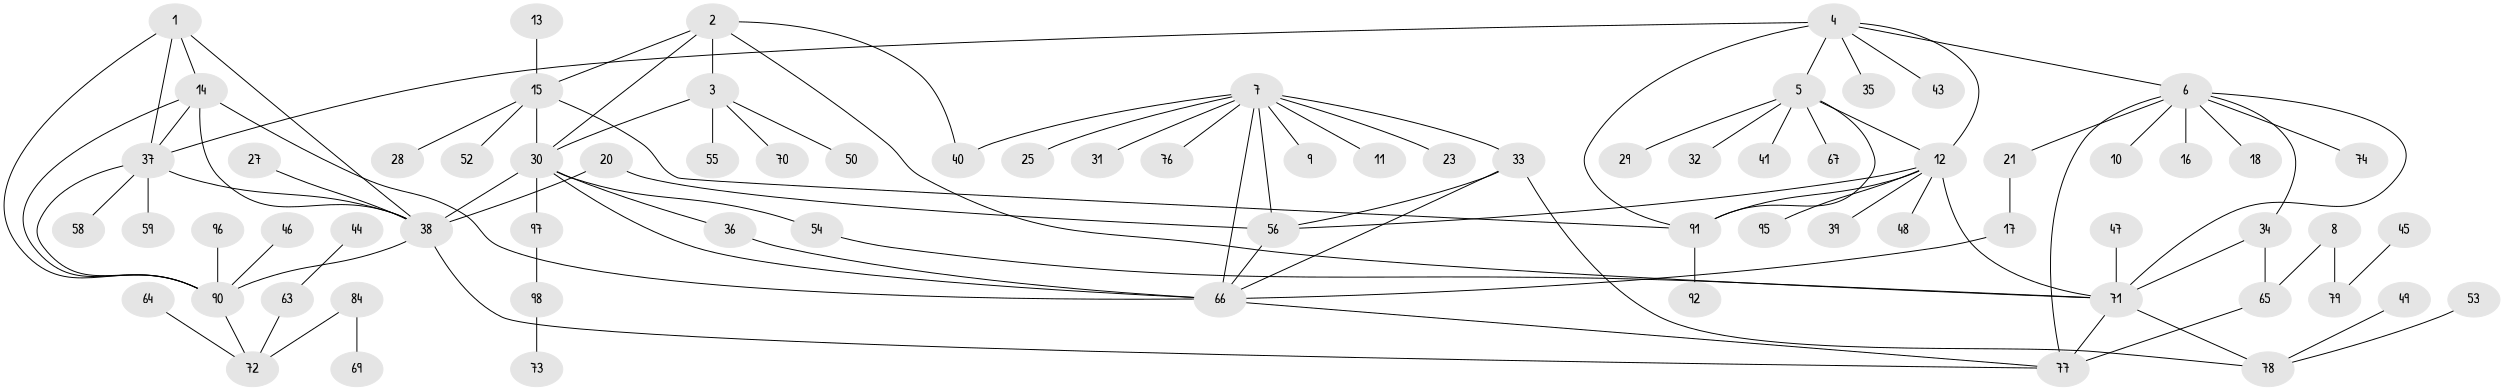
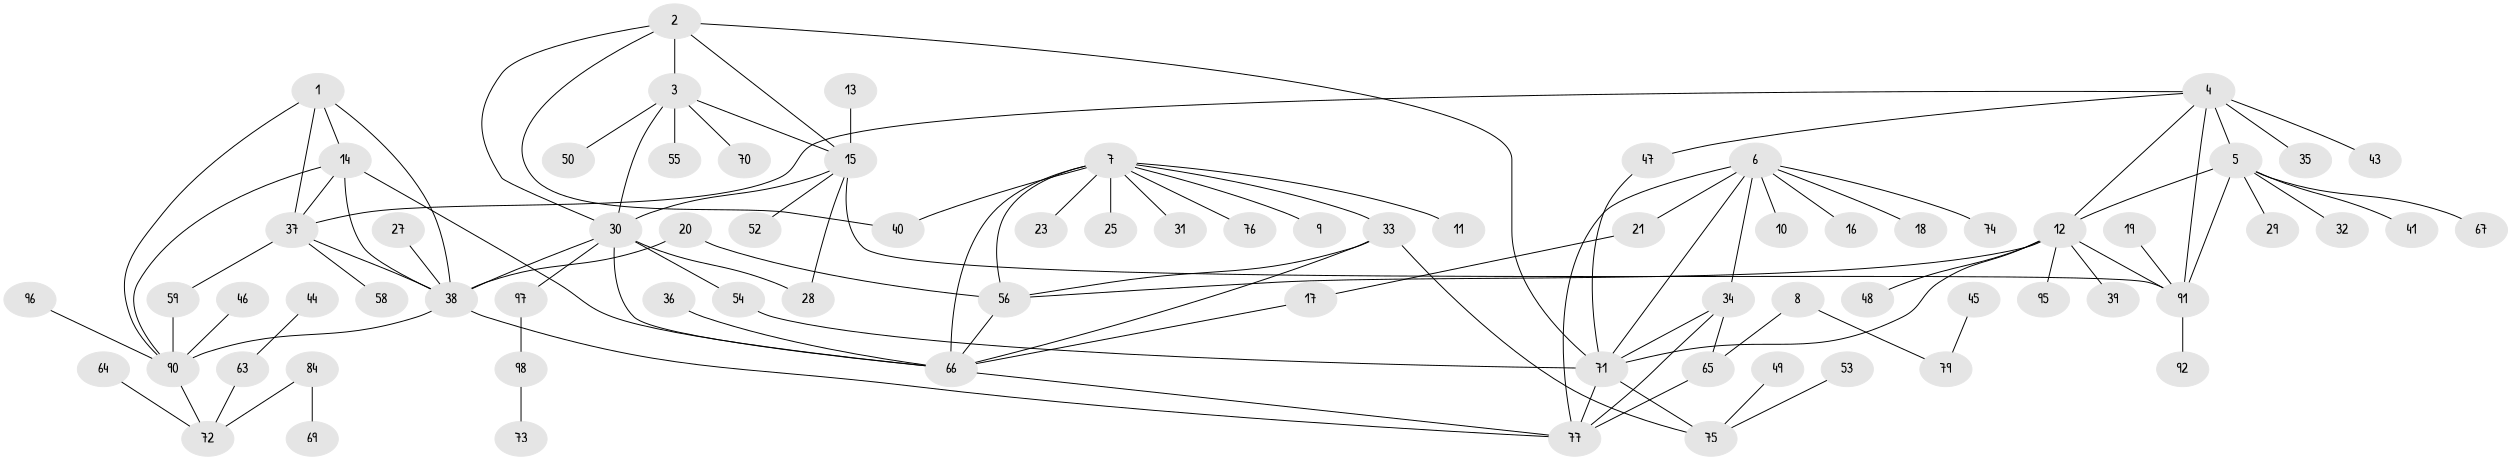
edge "4" -- "6": now "4" -- "47"
edge "3" -- "15": added
edge "30" -- "36": now "30" -- "28"
node "19": added
edge "37" -- "90": now "59" -- "90"
node "78": label "78" -> "75"
edge "34" -- "77": added
